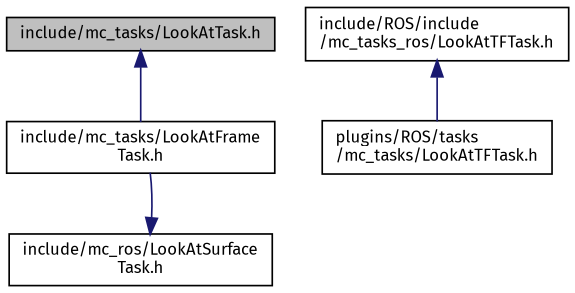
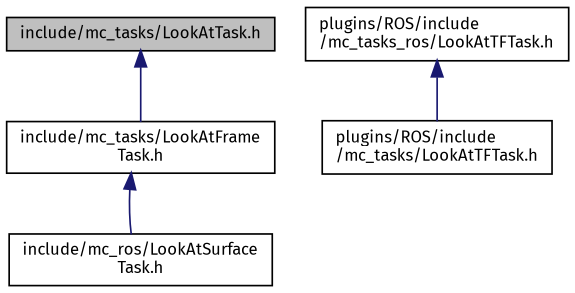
node "include/ROS/include /mc_tasks_ros/LookAtTFTask.h": label "include/ROS/include /mc_tasks_ros/LookAtTFTask.h" -> "plugins/ROS/include /mc_tasks_ros/LookAtTFTask.h"
node "plugins/ROS/tasks /mc_tasks/LookAtTFTask.h": label "plugins/ROS/tasks /mc_tasks/LookAtTFTask.h" -> "plugins/ROS/include /mc_tasks/LookAtTFTask.h"
edge "include/mc_tasks/LookAtFrame Task.h" -> "include/mc_ros/LookAtSurface Task.h": reversed
